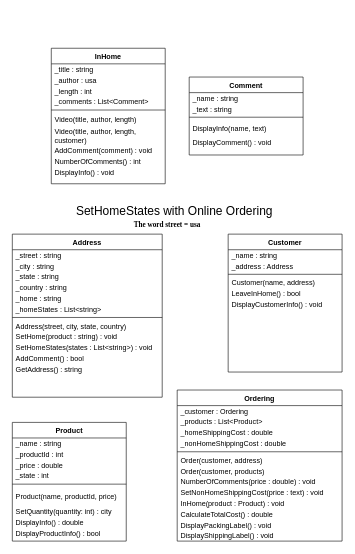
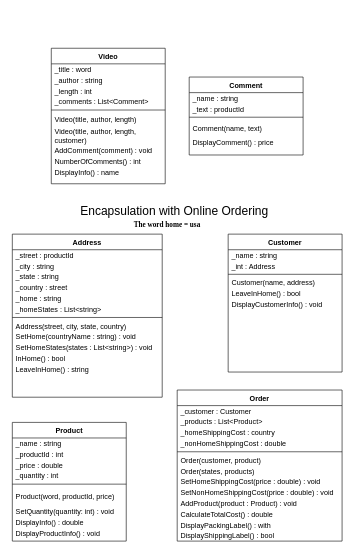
node "InHome": label "InHome" -> "Video"
node "_title : string": label "_title : string" -> "_title : word"
node "_author : usa": label "_author : usa" -> "_author : string"
node "_text : string": label "_text : string" -> "_text : productId"
node "DisplayInfo(name, text)": label "DisplayInfo(name, text)" -> "Comment(name, text)"
node "DisplayComment() : void": label "DisplayComment() : void" -> "DisplayComment() : price"
node "DisplayInfo() : void": label "DisplayInfo() : void" -> "DisplayInfo() : name"
node "SetHomeStates with Online Ordering": label "SetHomeStates with Online Ordering" -> "Encapsulation with Online Ordering"
node "The word street = usa": label "The word street = usa" -> "The word home = usa"
node "_street : string": label "_street : string" -> "_street : productId"
node "_address : Address": label "_address : Address" -> "_int : Address"
node "_country : string": label "_country : string" -> "_country : street"
node "SetHome(product : string) : void": label "SetHome(product : string) : void" -> "SetHome(countryName : string) : void"
node "AddComment() : bool": label "AddComment() : bool" -> "InHome() : bool"
node "GetAddress() : string": label "GetAddress() : string" -> "LeaveInHome() : string"
node "Ordering": label "Ordering" -> "Order"
node "_customer : Ordering": label "_customer : Ordering" -> "_customer : Customer"
node "_homeShippingCost : double": label "_homeShippingCost : double" -> "_homeShippingCost : country"
node "Order(customer, address)": label "Order(customer, address)" -> "Order(customer, product)"
node "Order(customer, products)": label "Order(customer, products)" -> "Order(states, products)"
node "_state : int": label "_state : int" -> "_quantity : int"
node "NumberOfComments(price : double) : void": label "NumberOfComments(price : double) : void" -> "SetHomeShippingCost(price : double) : void"
node "SetNonHomeShippingCost(price : text) : void": label "SetNonHomeShippingCost(price : text) : void" -> "SetNonHomeShippingCost(price : double) : void"
node "Product(name, productId, price)": label "Product(name, productId, price)" -> "Product(word, productId, price)"
node "InHome(product : Product) : void": label "InHome(product : Product) : void" -> "AddProduct(product : Product) : void"
node "SetQuantity(quantity: int) : city": label "SetQuantity(quantity: int) : city" -> "SetQuantity(quantity: int) : void"
node "DisplayPackingLabel() : void": label "DisplayPackingLabel() : void" -> "DisplayPackingLabel() : with"
node "DisplayProductInfo() : bool": label "DisplayProductInfo() : bool" -> "DisplayProductInfo() : void"
node "DisplayShippingLabel() : void": label "DisplayShippingLabel() : void" -> "DisplayShippingLabel() : bool"
